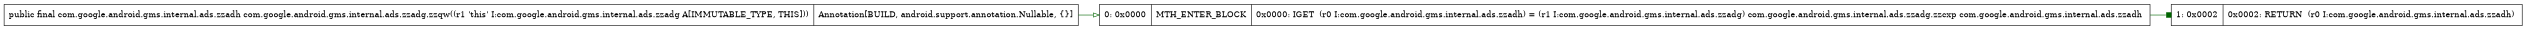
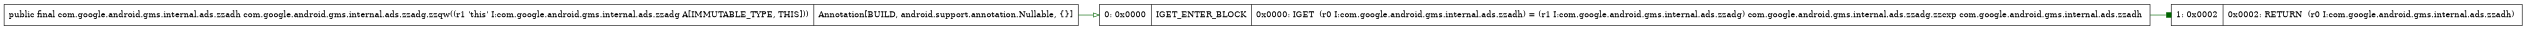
node "0: 0x0000": text "MTH_ENTER_BLOCK" -> "IGET_ENTER_BLOCK"
